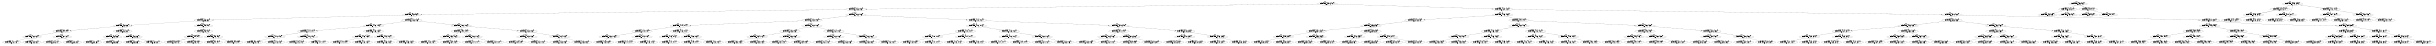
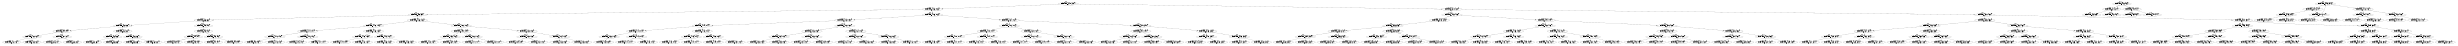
node "Node{data=[1745, 1745]}": added
